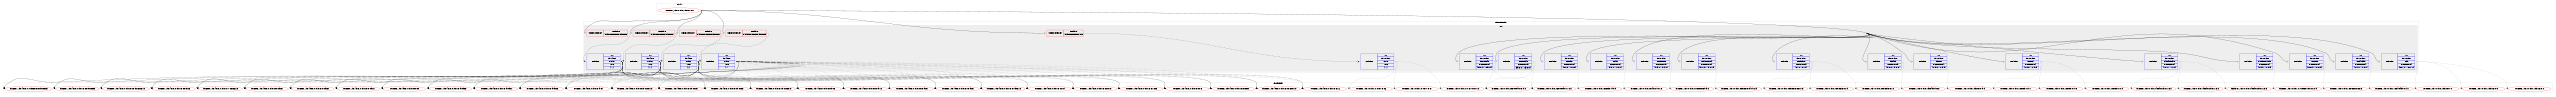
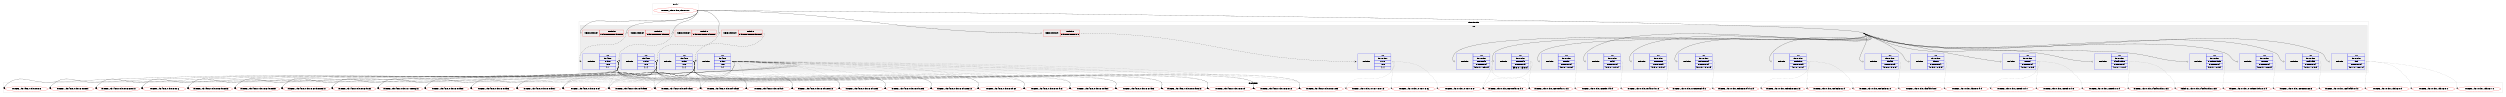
node "portage://dev-lang/pyproject-3.13.0_rc1_p2": label "portage://dev-lang/pyproject-3.13.0_rc1_p2" -> "portage://dev-lang/python-3.13.0_rc1_p2"
node "portage://dev-python/platformdirs-4.3.1": removed
